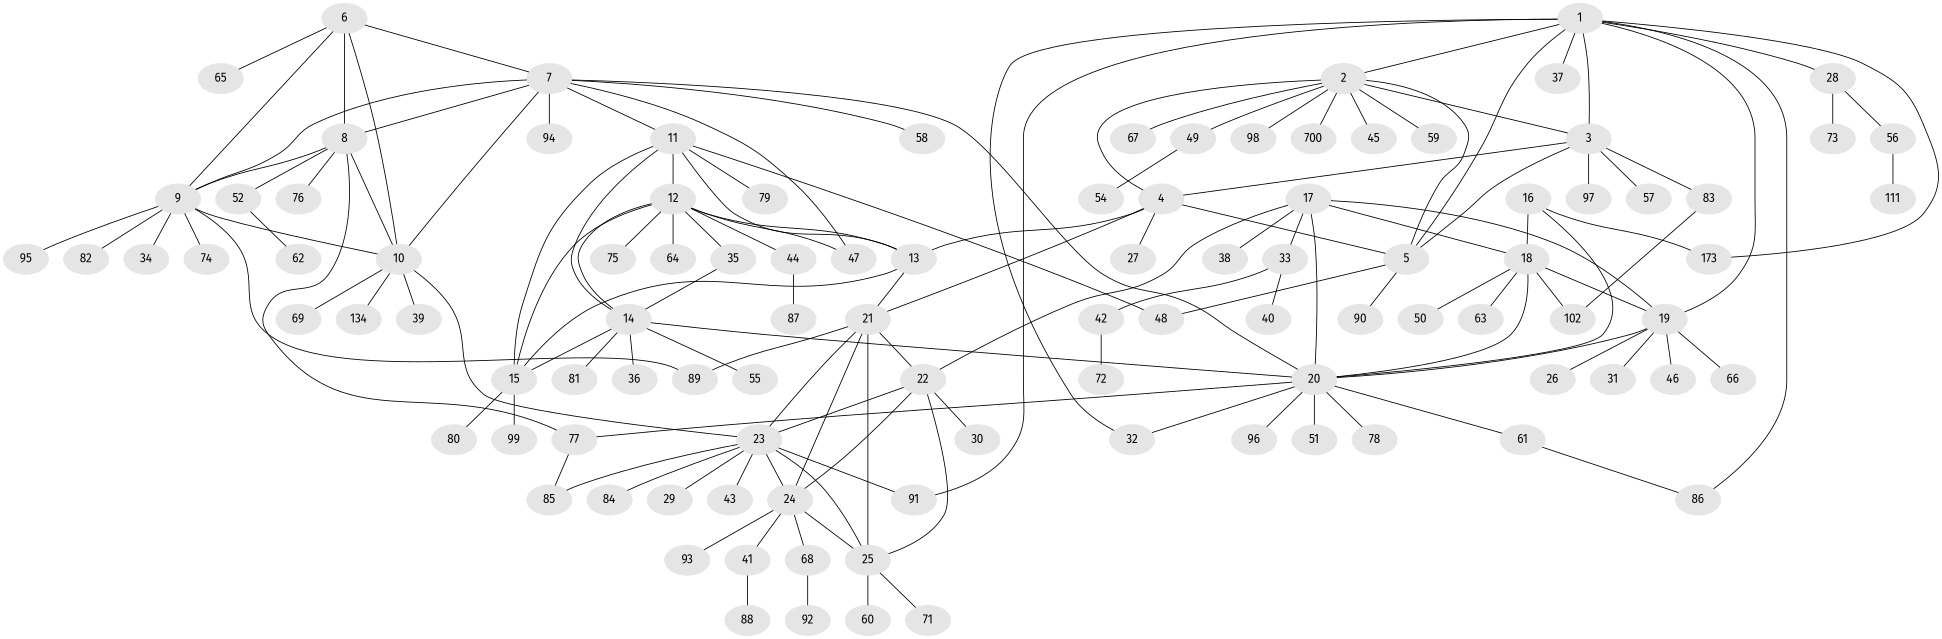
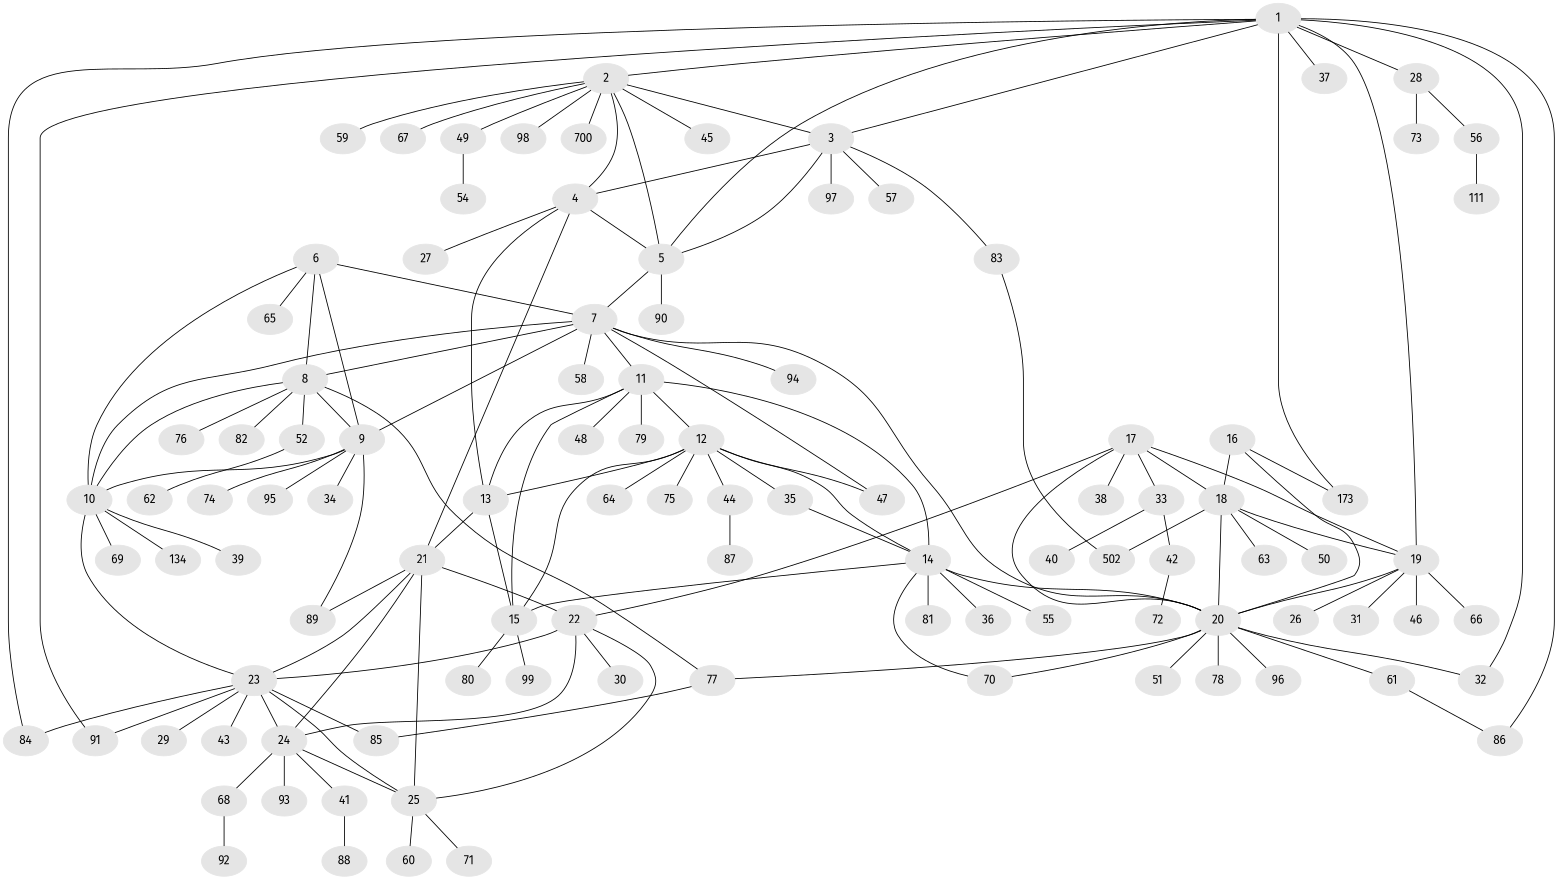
edge "1" -- "84": added
edge "9" -- "82": now "8" -- "82"
edge "5" -- "48": now "5" -- "7"
node "102": label "102" -> "502"
node "70": added
